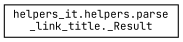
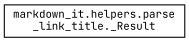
node "helpers_it.helpers.parse _link_title._Result": label "helpers_it.helpers.parse _link_title._Result" -> "markdown_it.helpers.parse _link_title._Result"
